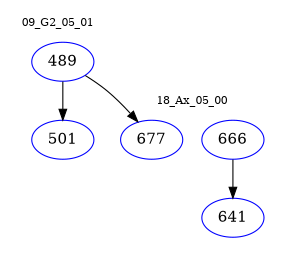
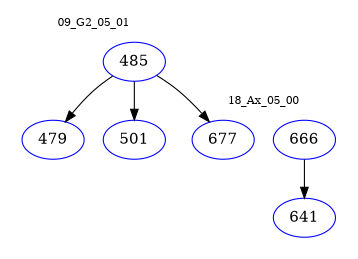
node "489": label "489" -> "485"
node "479": added
